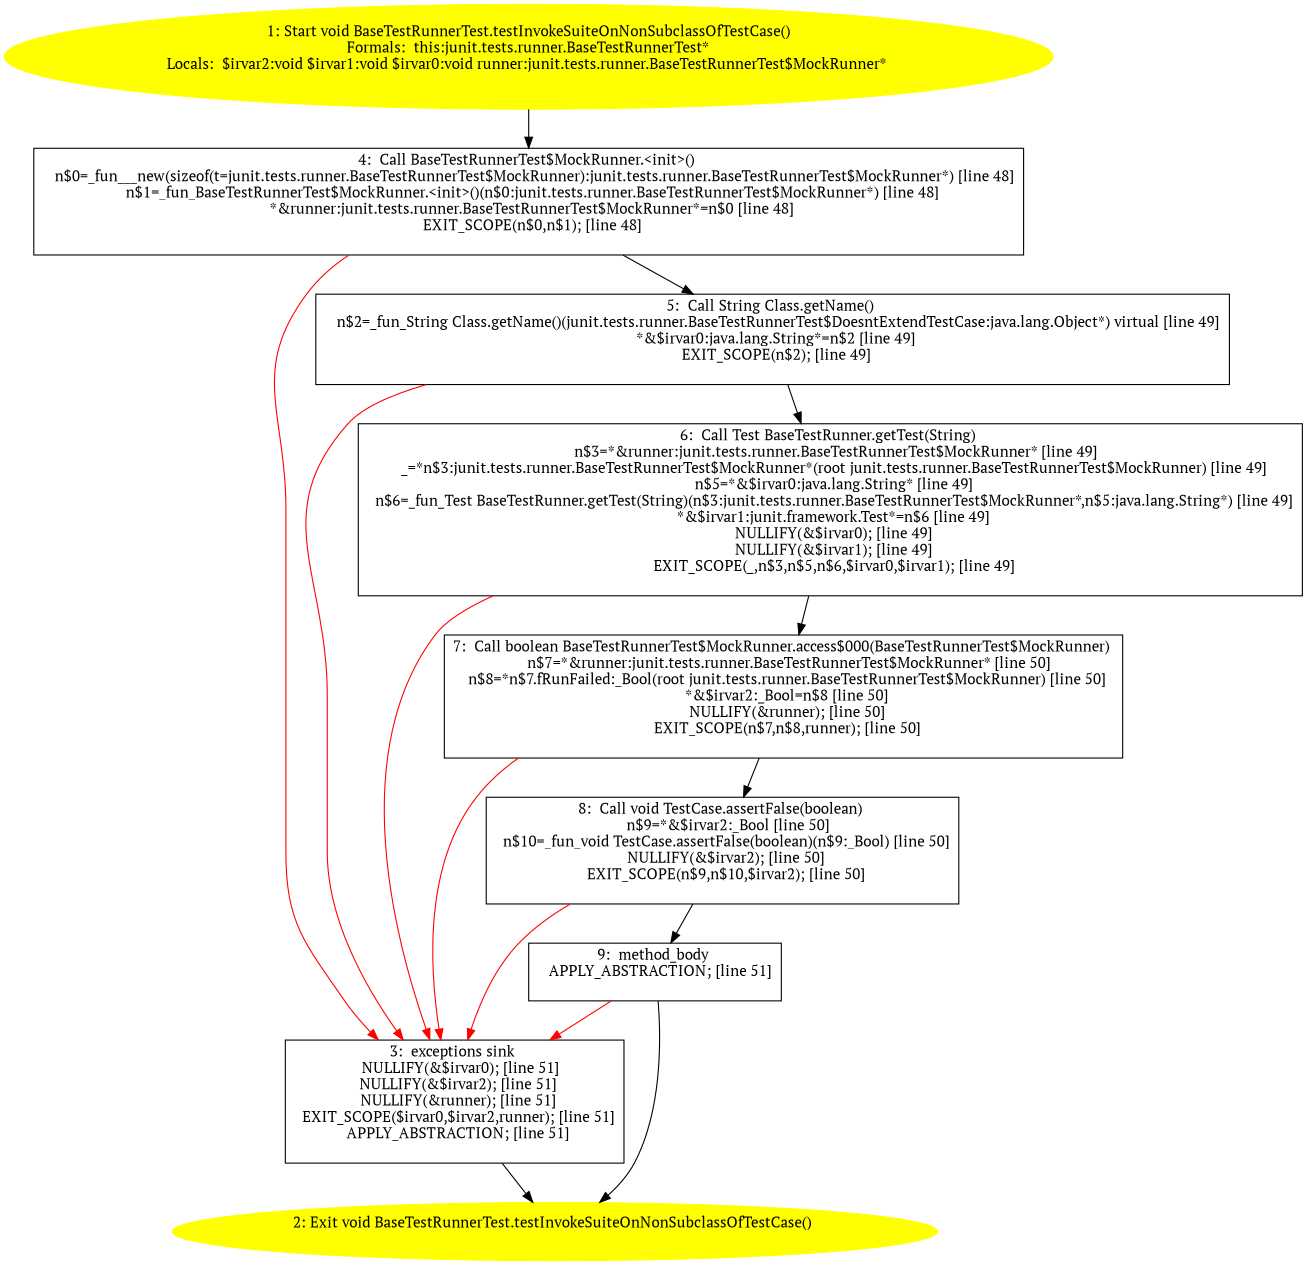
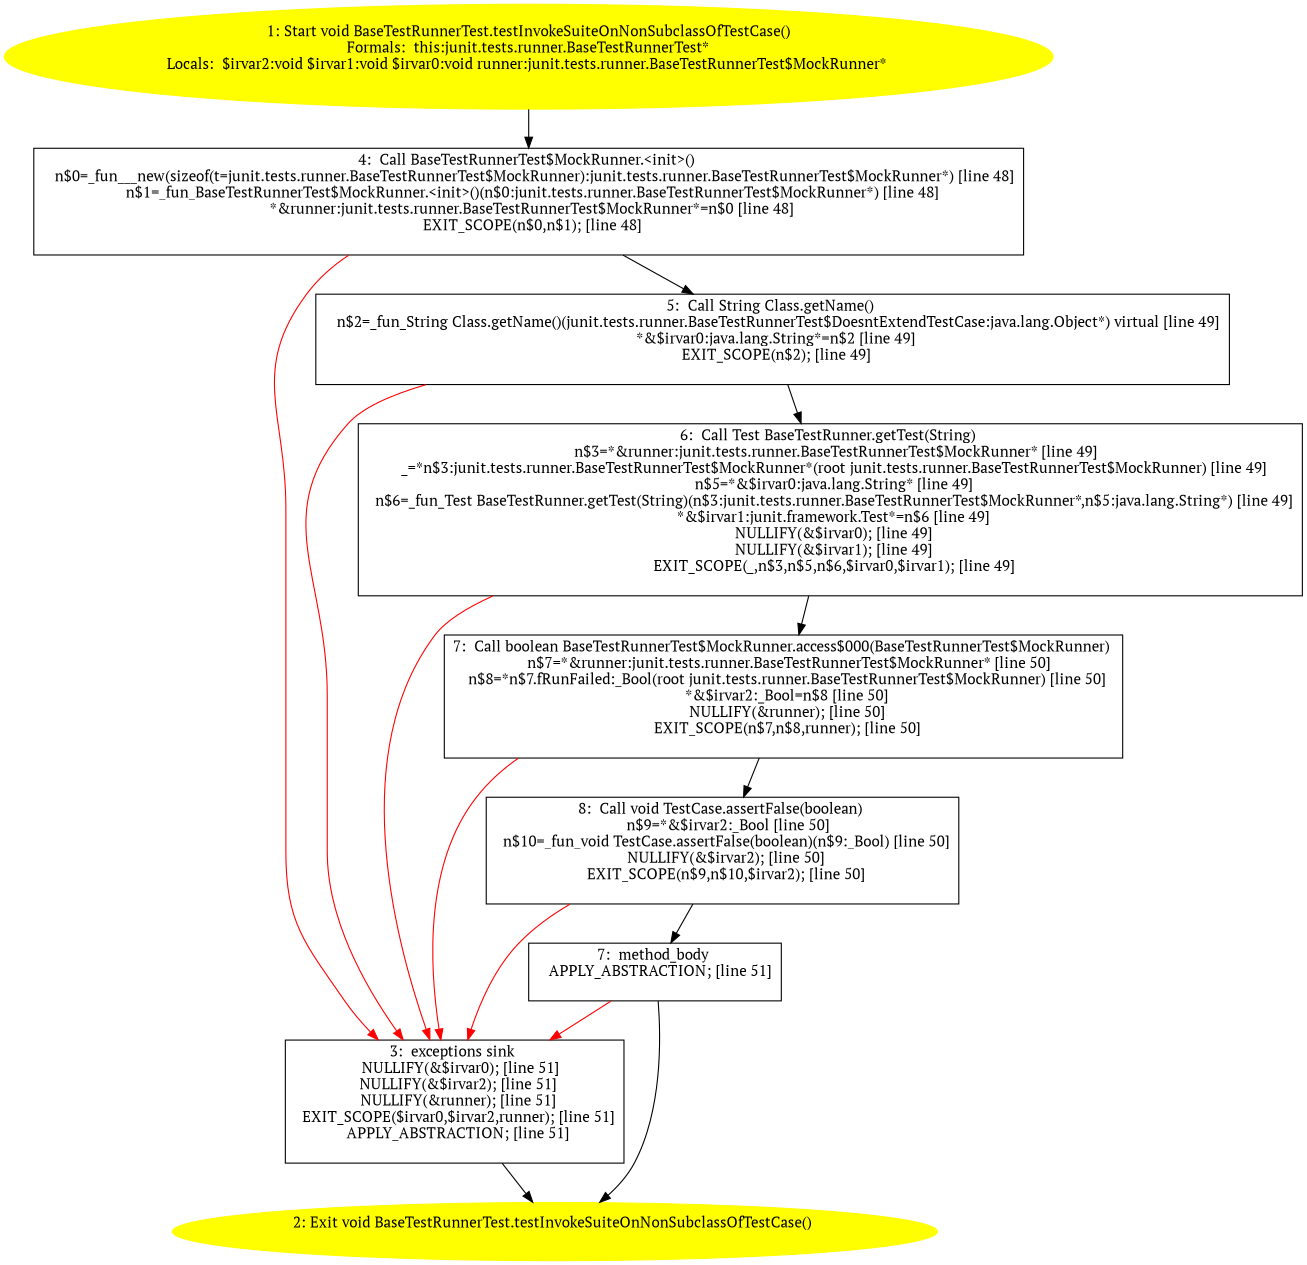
node "9:  method_body APPLY_ABSTRACTION; [line 51]": label "9:  method_body APPLY_ABSTRACTION; [line 51]" -> "7:  method_body APPLY_ABSTRACTION; [line 51]"
